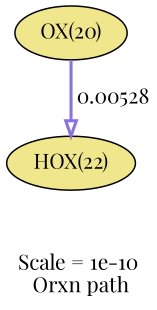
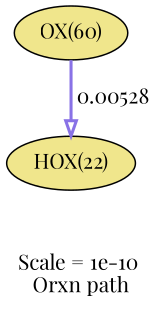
node "OX(20)": label "OX(20)" -> "OX(60)"
